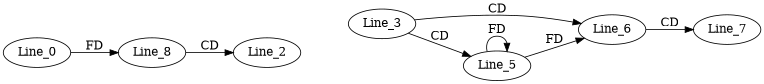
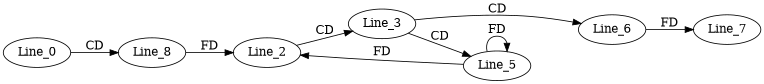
edge "Line_6" -> "Line_7": label "CD" -> "FD"
edge "Line_2" -> "Line_3": added, label "CD"
edge "Line_0" -> "Line_8": label "FD" -> "CD"
edge "Line_8" -> "Line_2": label "CD" -> "FD"
edge "Line_5" -> "Line_6": now "Line_5" -> "Line_2"
